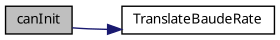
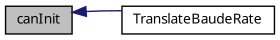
edge "canInit" -> "TranslateBaudeRate": reversed
